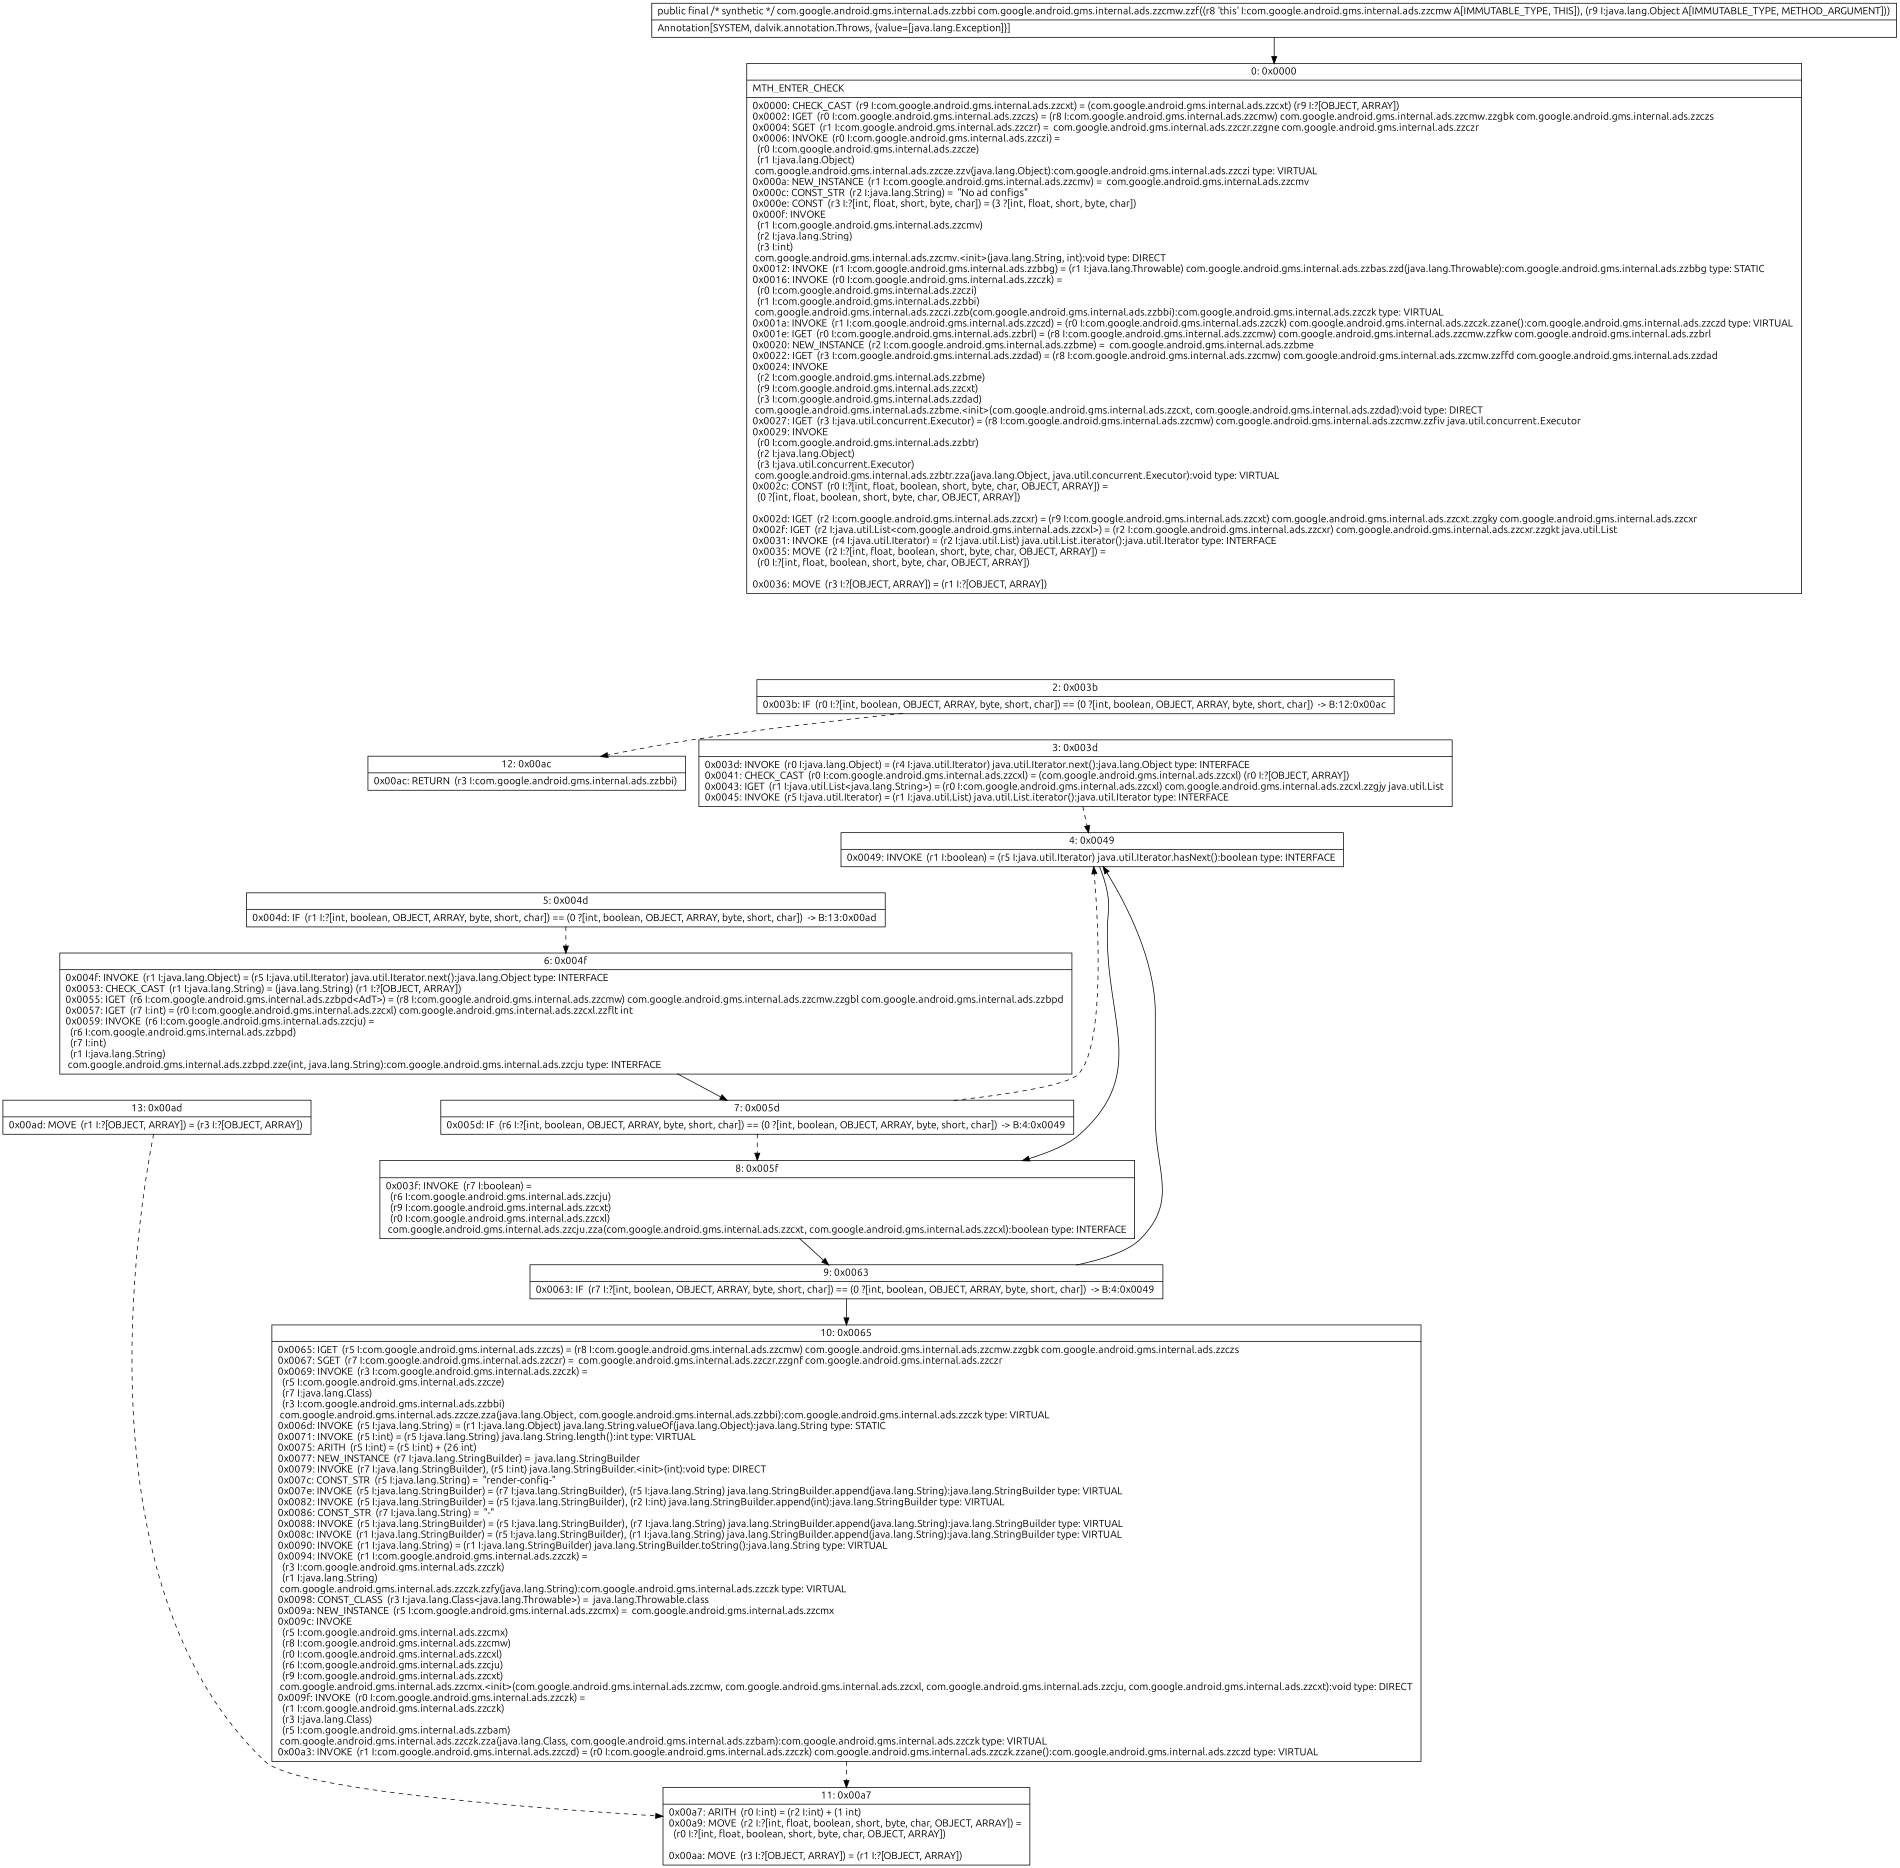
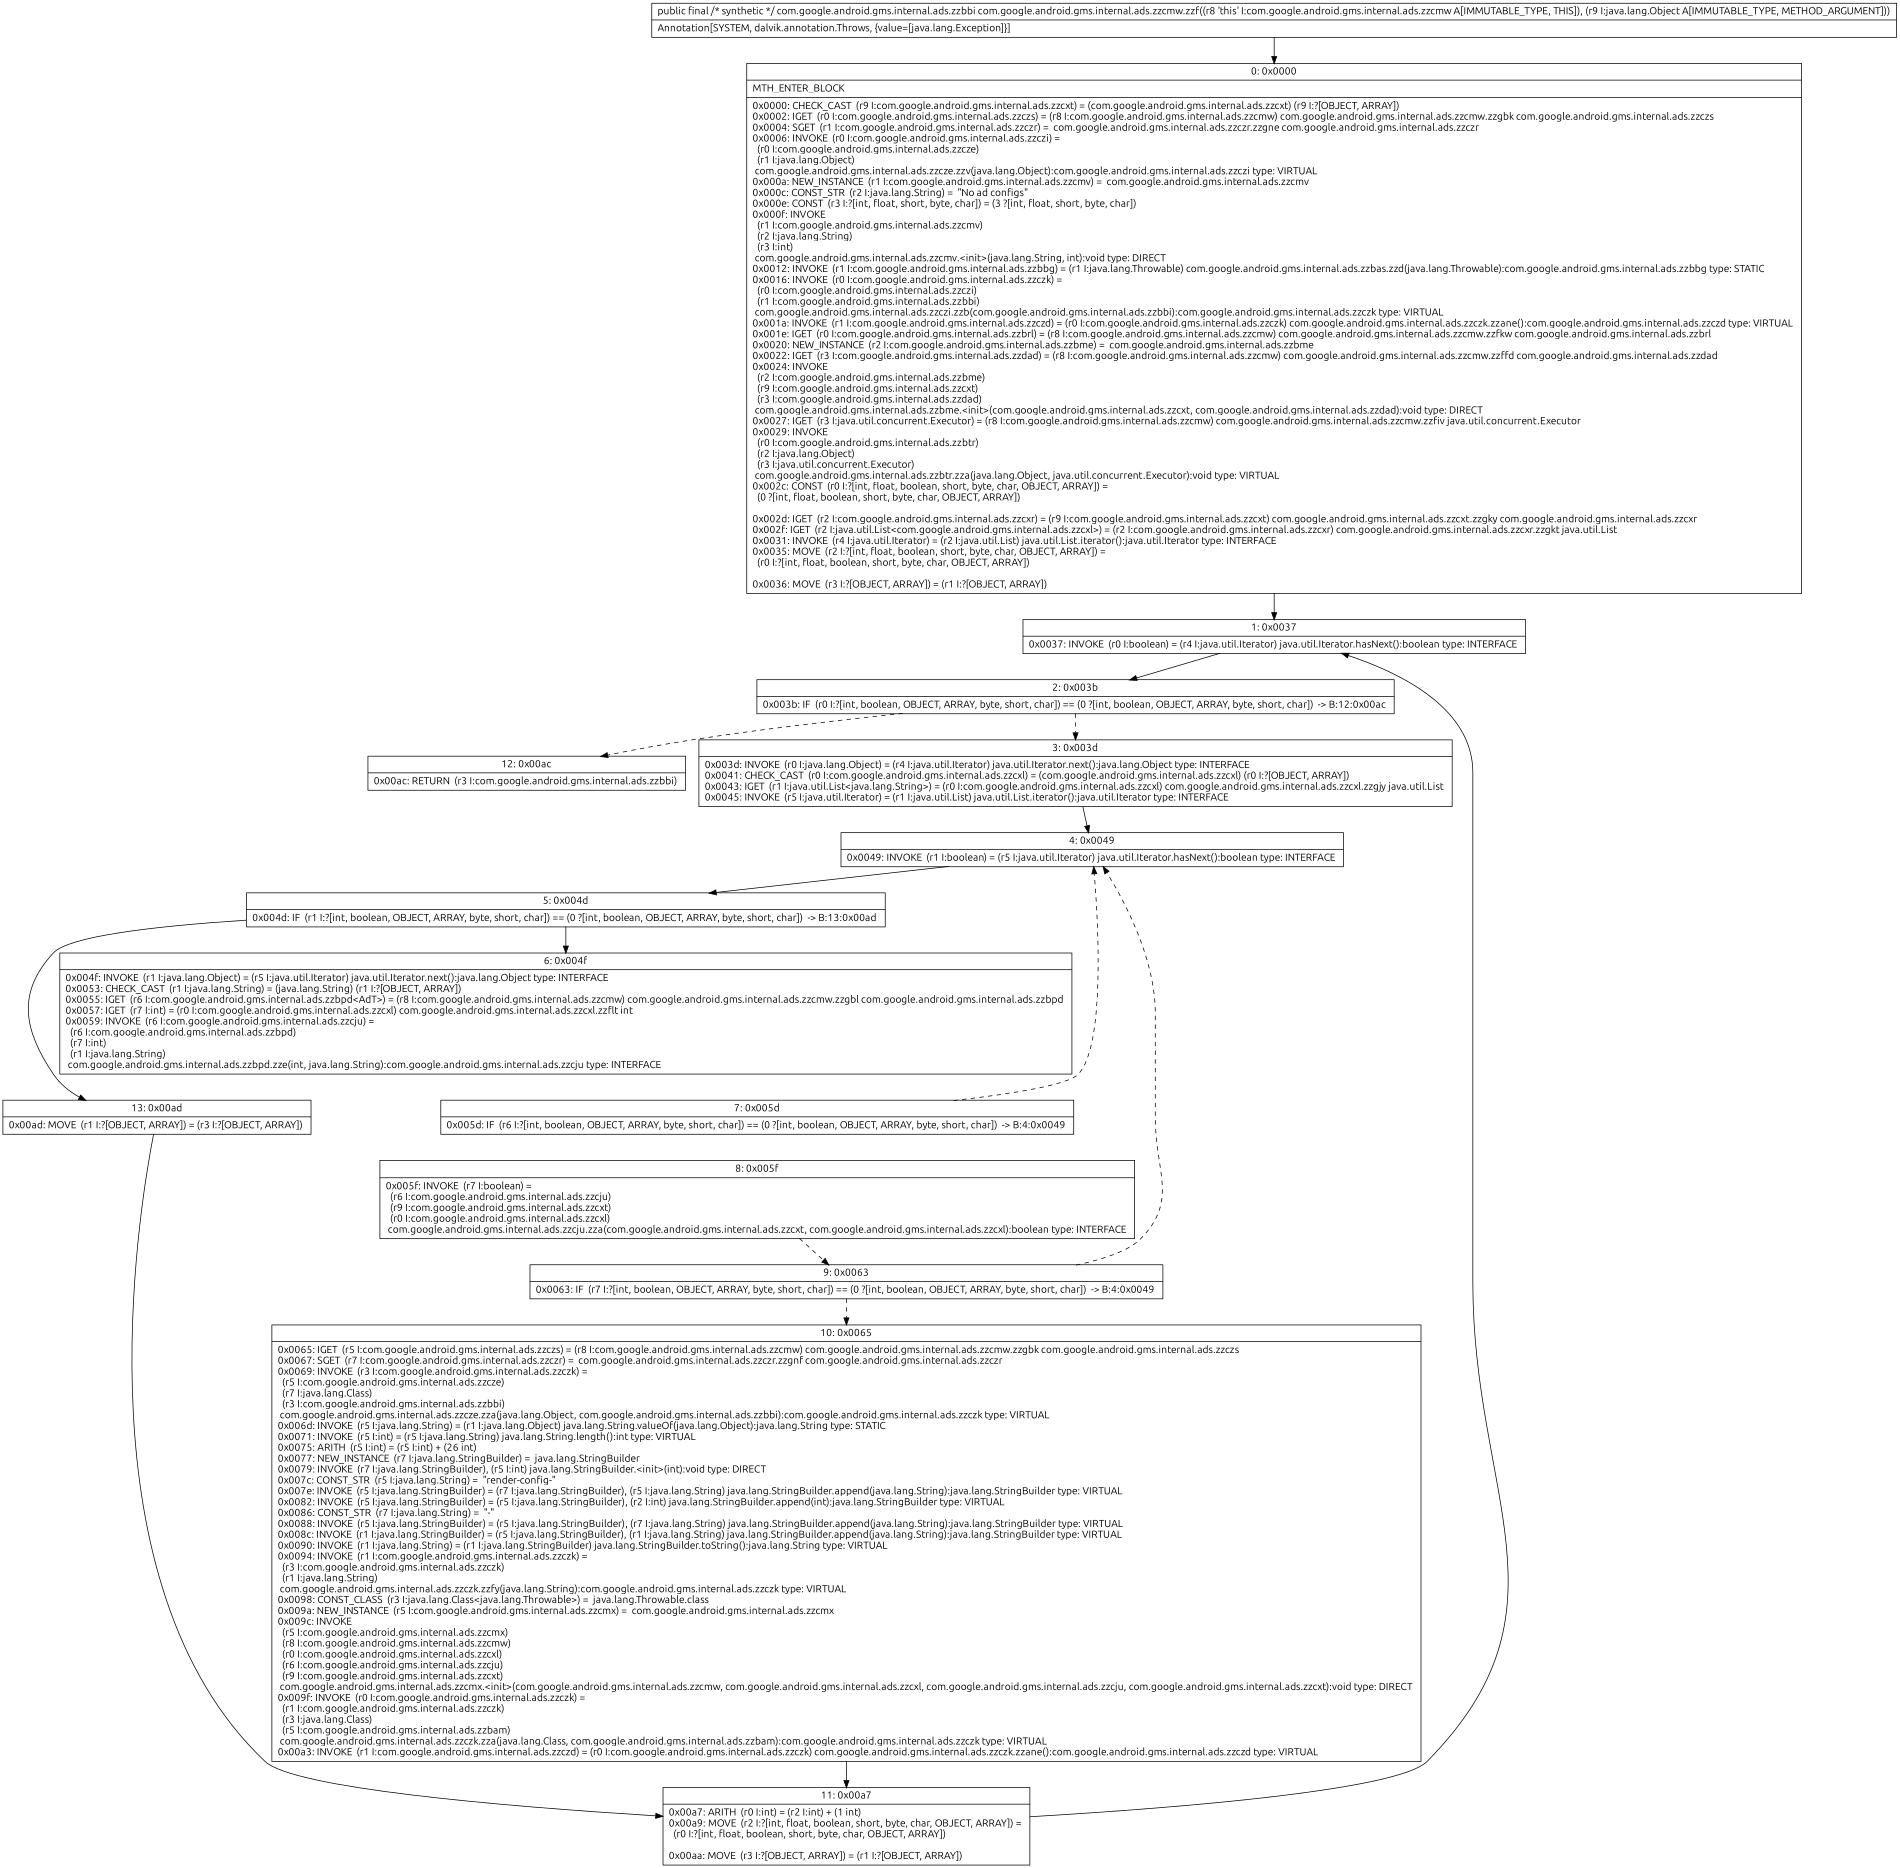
node "0: 0x0000": text "MTH_ENTER_CHECK" -> "MTH_ENTER_BLOCK"
node "1: 0x0037": added
edge "2: 0x003b" -> "3: 0x003d": added
edge "3: 0x003d" -> "4: 0x0049": style dashed -> solid
edge "5: 0x004d" -> "6: 0x004f": style dashed -> solid
edge "5: 0x004d" -> "13: 0x00ad": added
edge "4: 0x0049" -> "8: 0x005f": now "4: 0x0049" -> "5: 0x004d"
edge "6: 0x004f" -> "7: 0x005d": removed
edge "9: 0x0063" -> "4: 0x0049": style solid -> dashed
edge "7: 0x005d" -> "8: 0x005f": removed
node "8: 0x005f": text "0x003f: INVOKE  (r7 I:boolean) =" -> "0x005f: INVOKE  (r7 I:boolean) ="
edge "8: 0x005f" -> "9: 0x0063": style solid -> dashed
edge "9: 0x0063" -> "10: 0x0065": style solid -> dashed
edge "13: 0x00ad" -> "11: 0x00a7": style dashed -> solid
edge "10: 0x0065" -> "11: 0x00a7": style dashed -> solid
